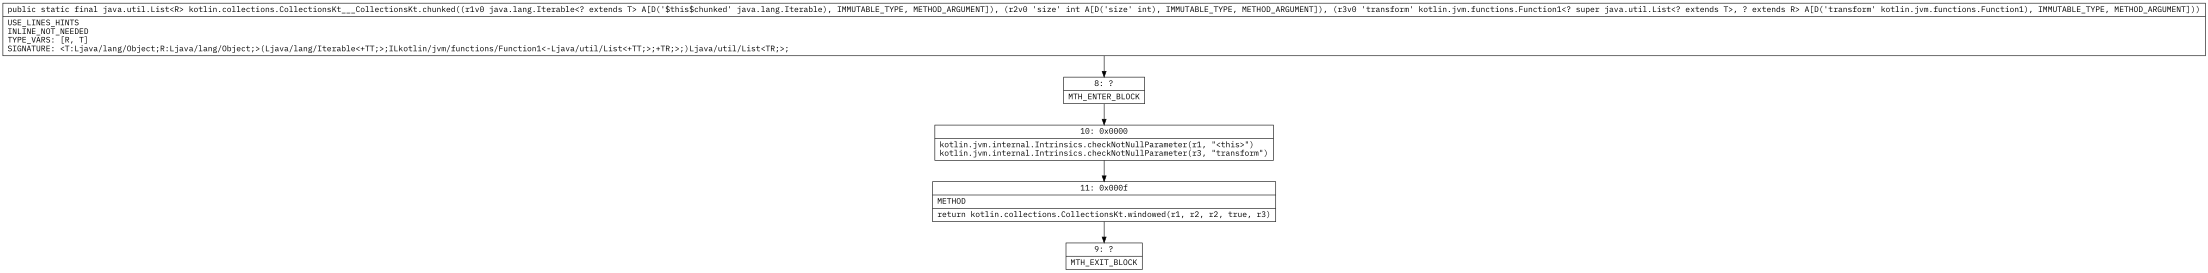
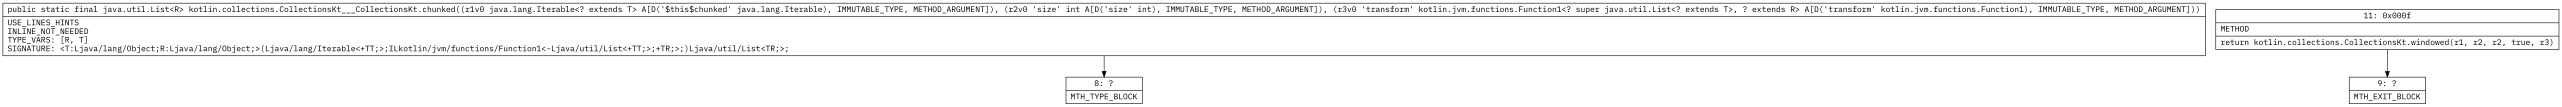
node "8: ?": text "MTH_ENTER_BLOCK" -> "MTH_TYPE_BLOCK"
node "10: 0x0000": removed
